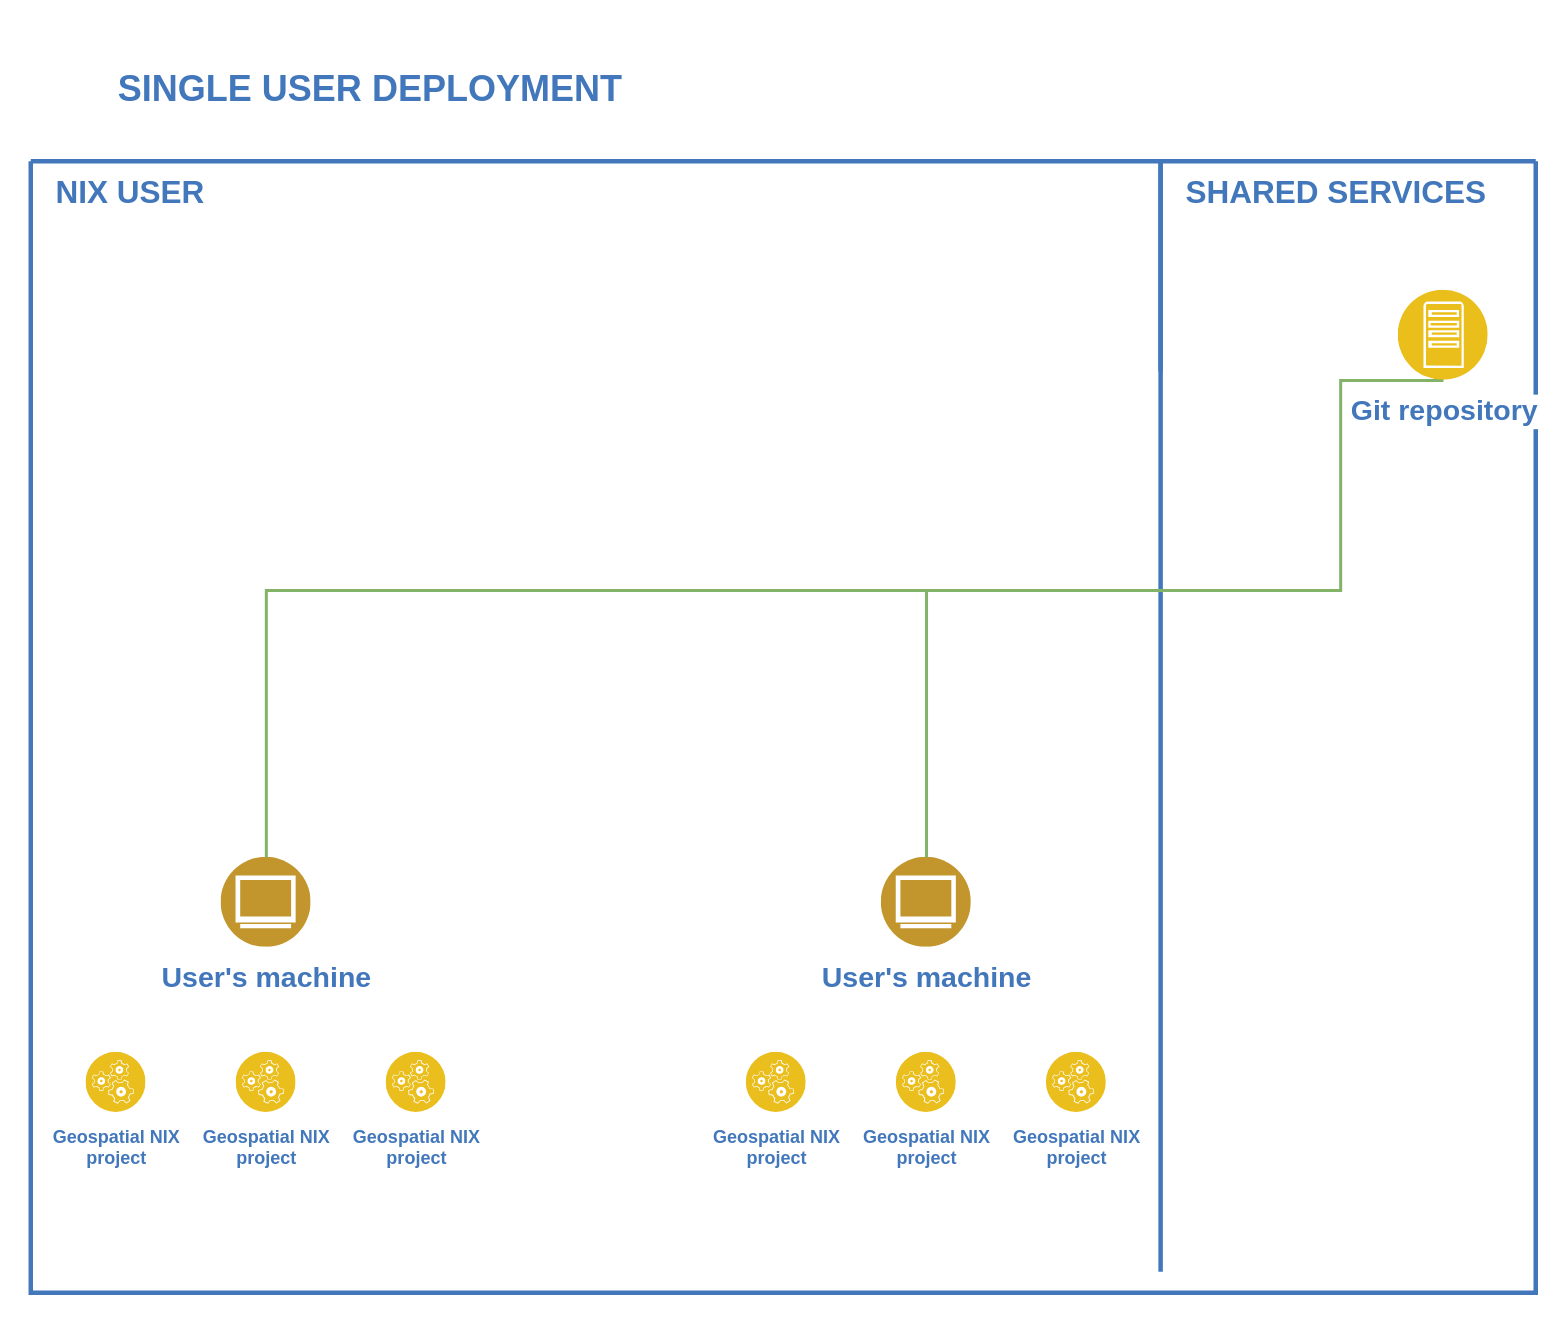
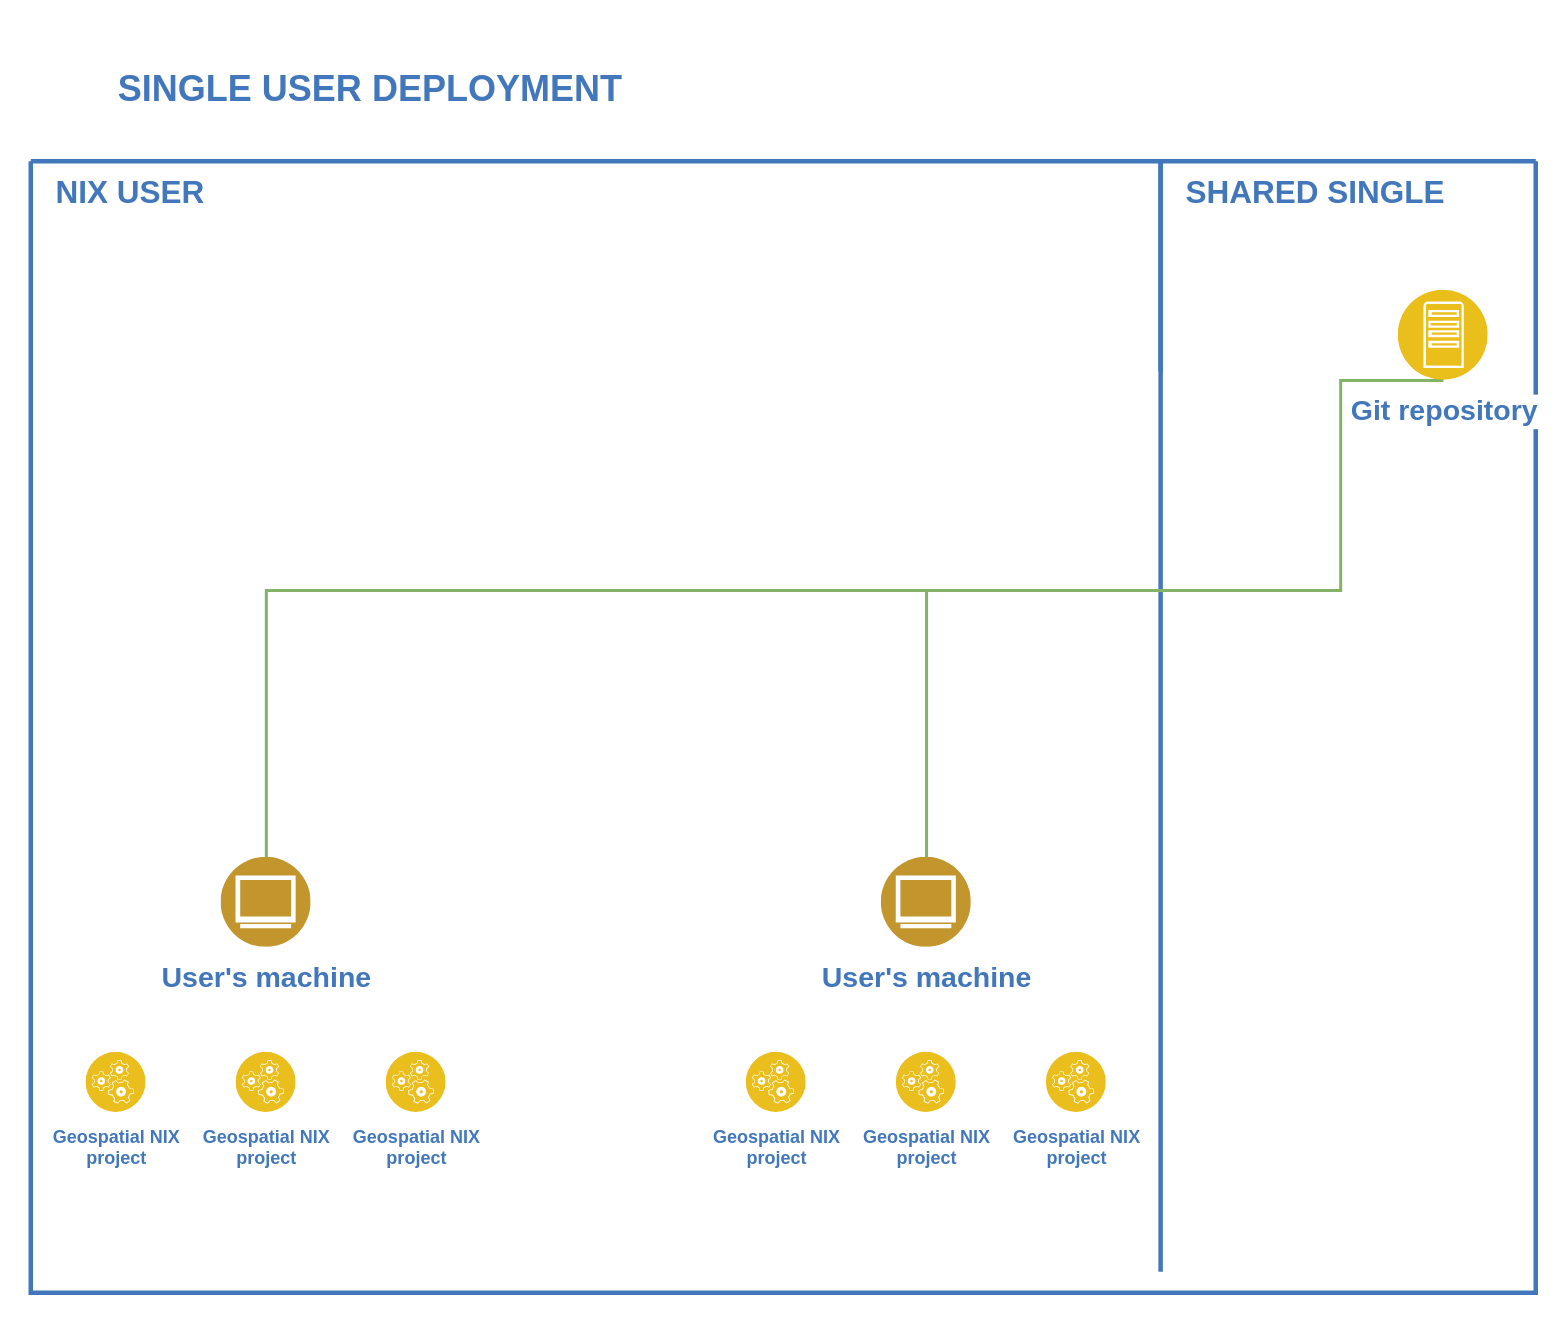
node "SHARED SERVICES": label "SHARED SERVICES" -> "SHARED SINGLE"
